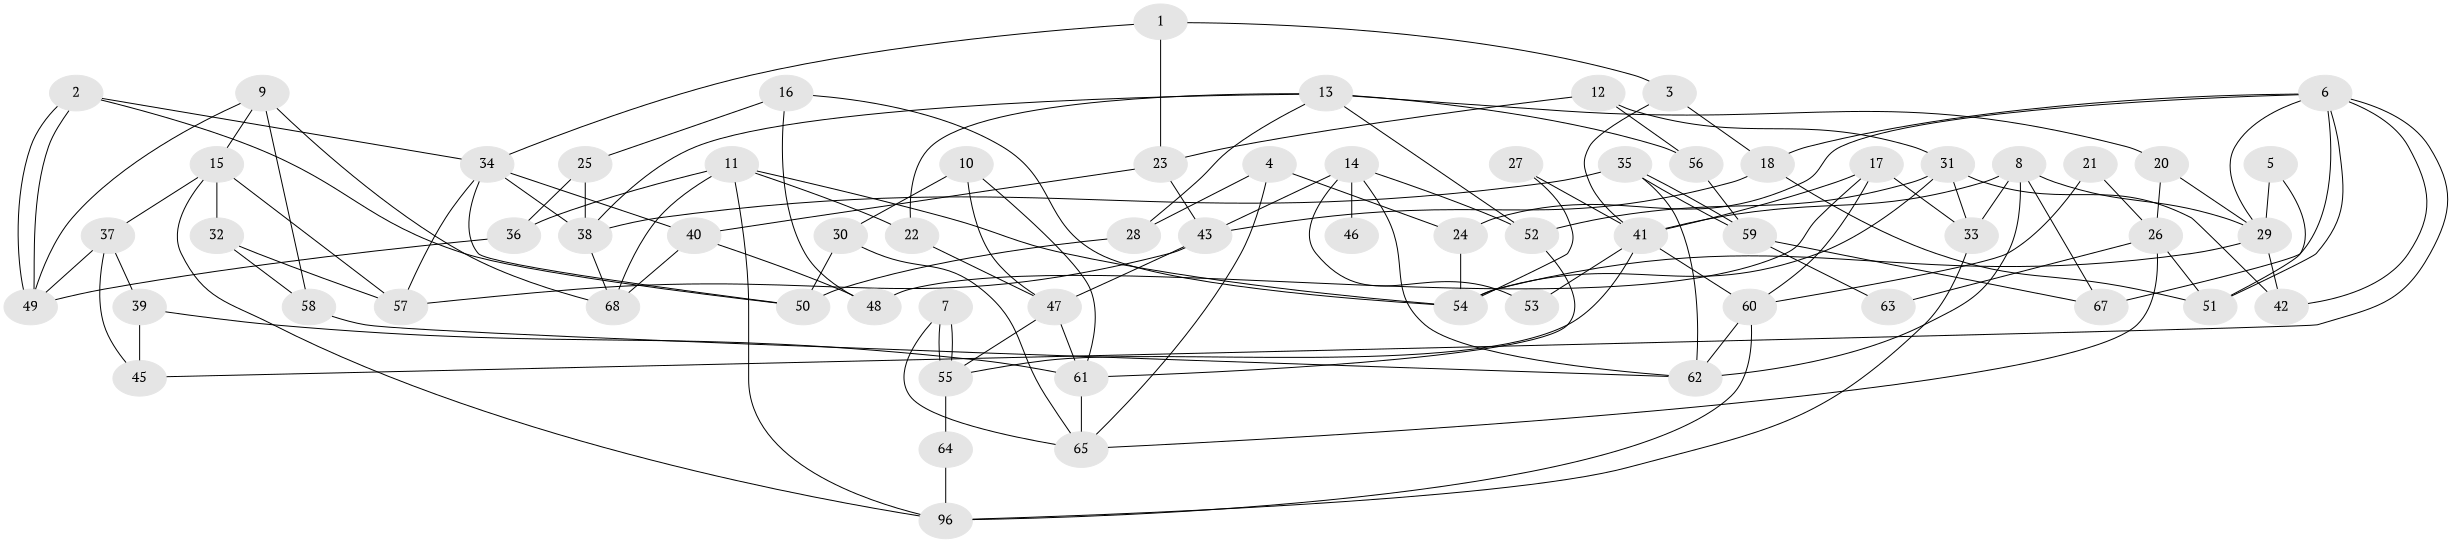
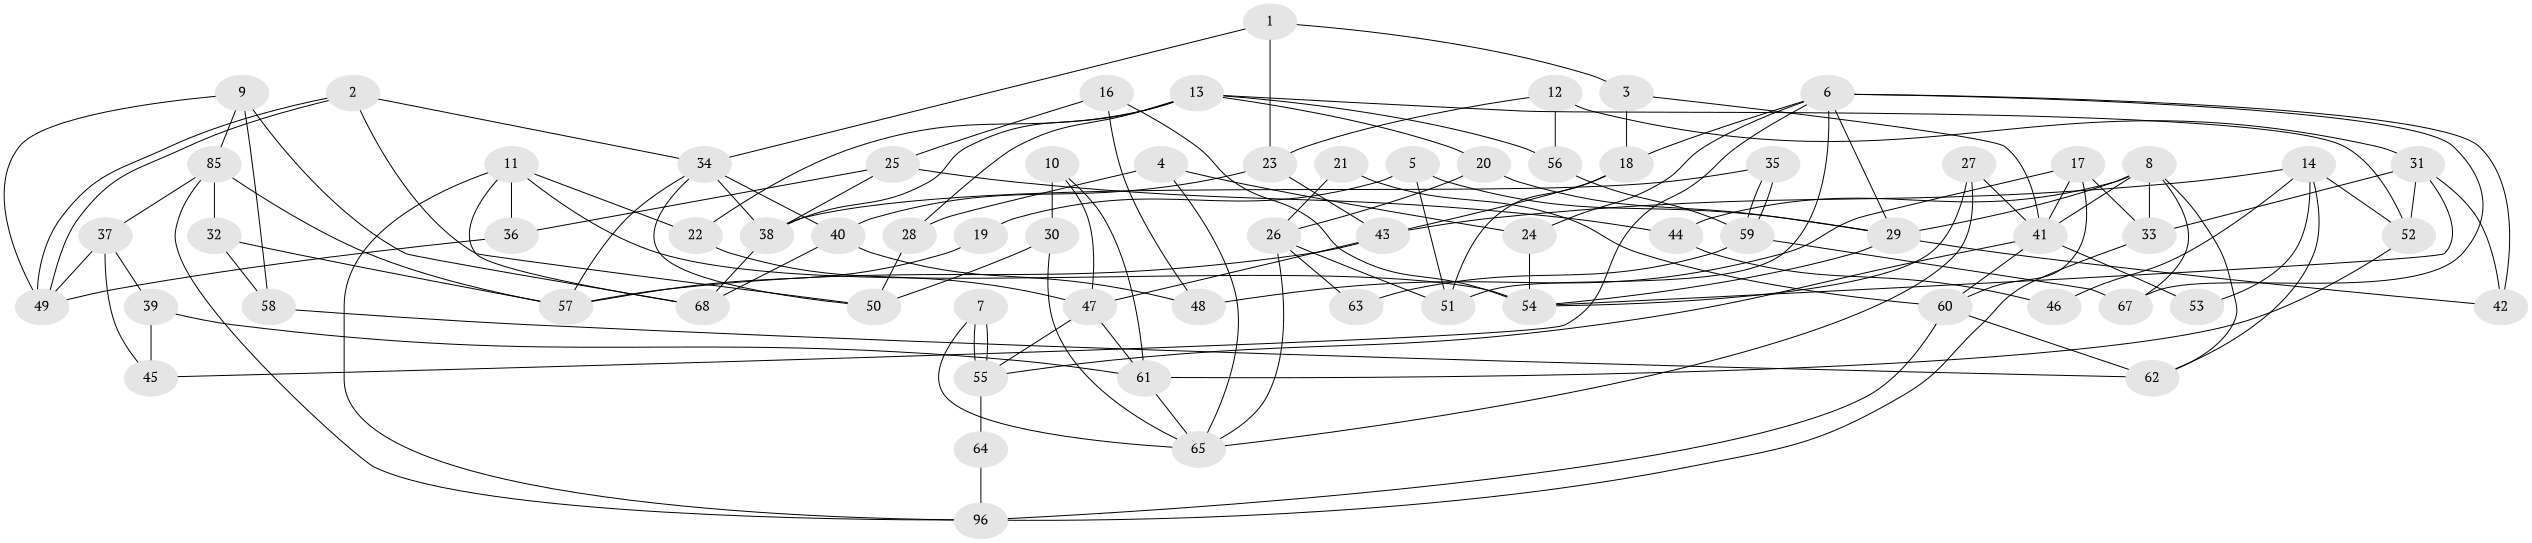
node "15": label "15" -> "85"
node "19": added
node "44": added
edge "35" -- "62": removed
edge "27" -- "65": added
